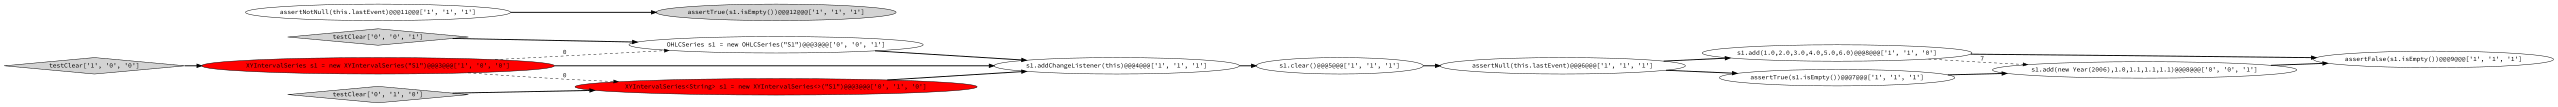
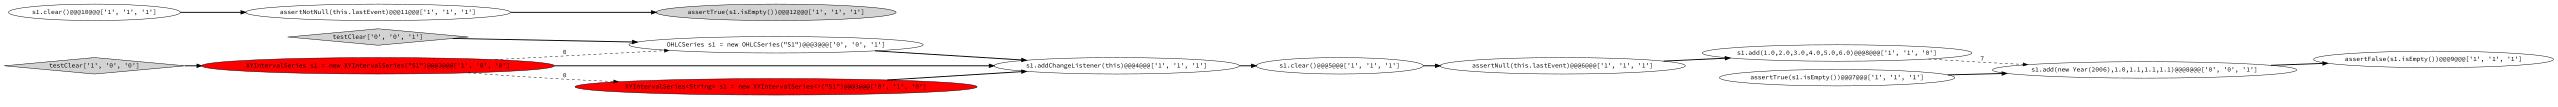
node "s1.clear()@@@10@@@['1', '1', '1']": added
edge "s1.add(1.0,2.0,3.0,4.0,5.0,6.0)@@@8@@@['1', '1', '0']" -> "assertFalse(s1.isEmpty())@@@9@@@['1', '1', '1']": removed
edge "assertNull(this.lastEvent)@@@6@@@['1', '1', '1']" -> "assertTrue(s1.isEmpty())@@@7@@@['1', '1', '1']": removed
node "testClear['0', '1', '0']": removed
